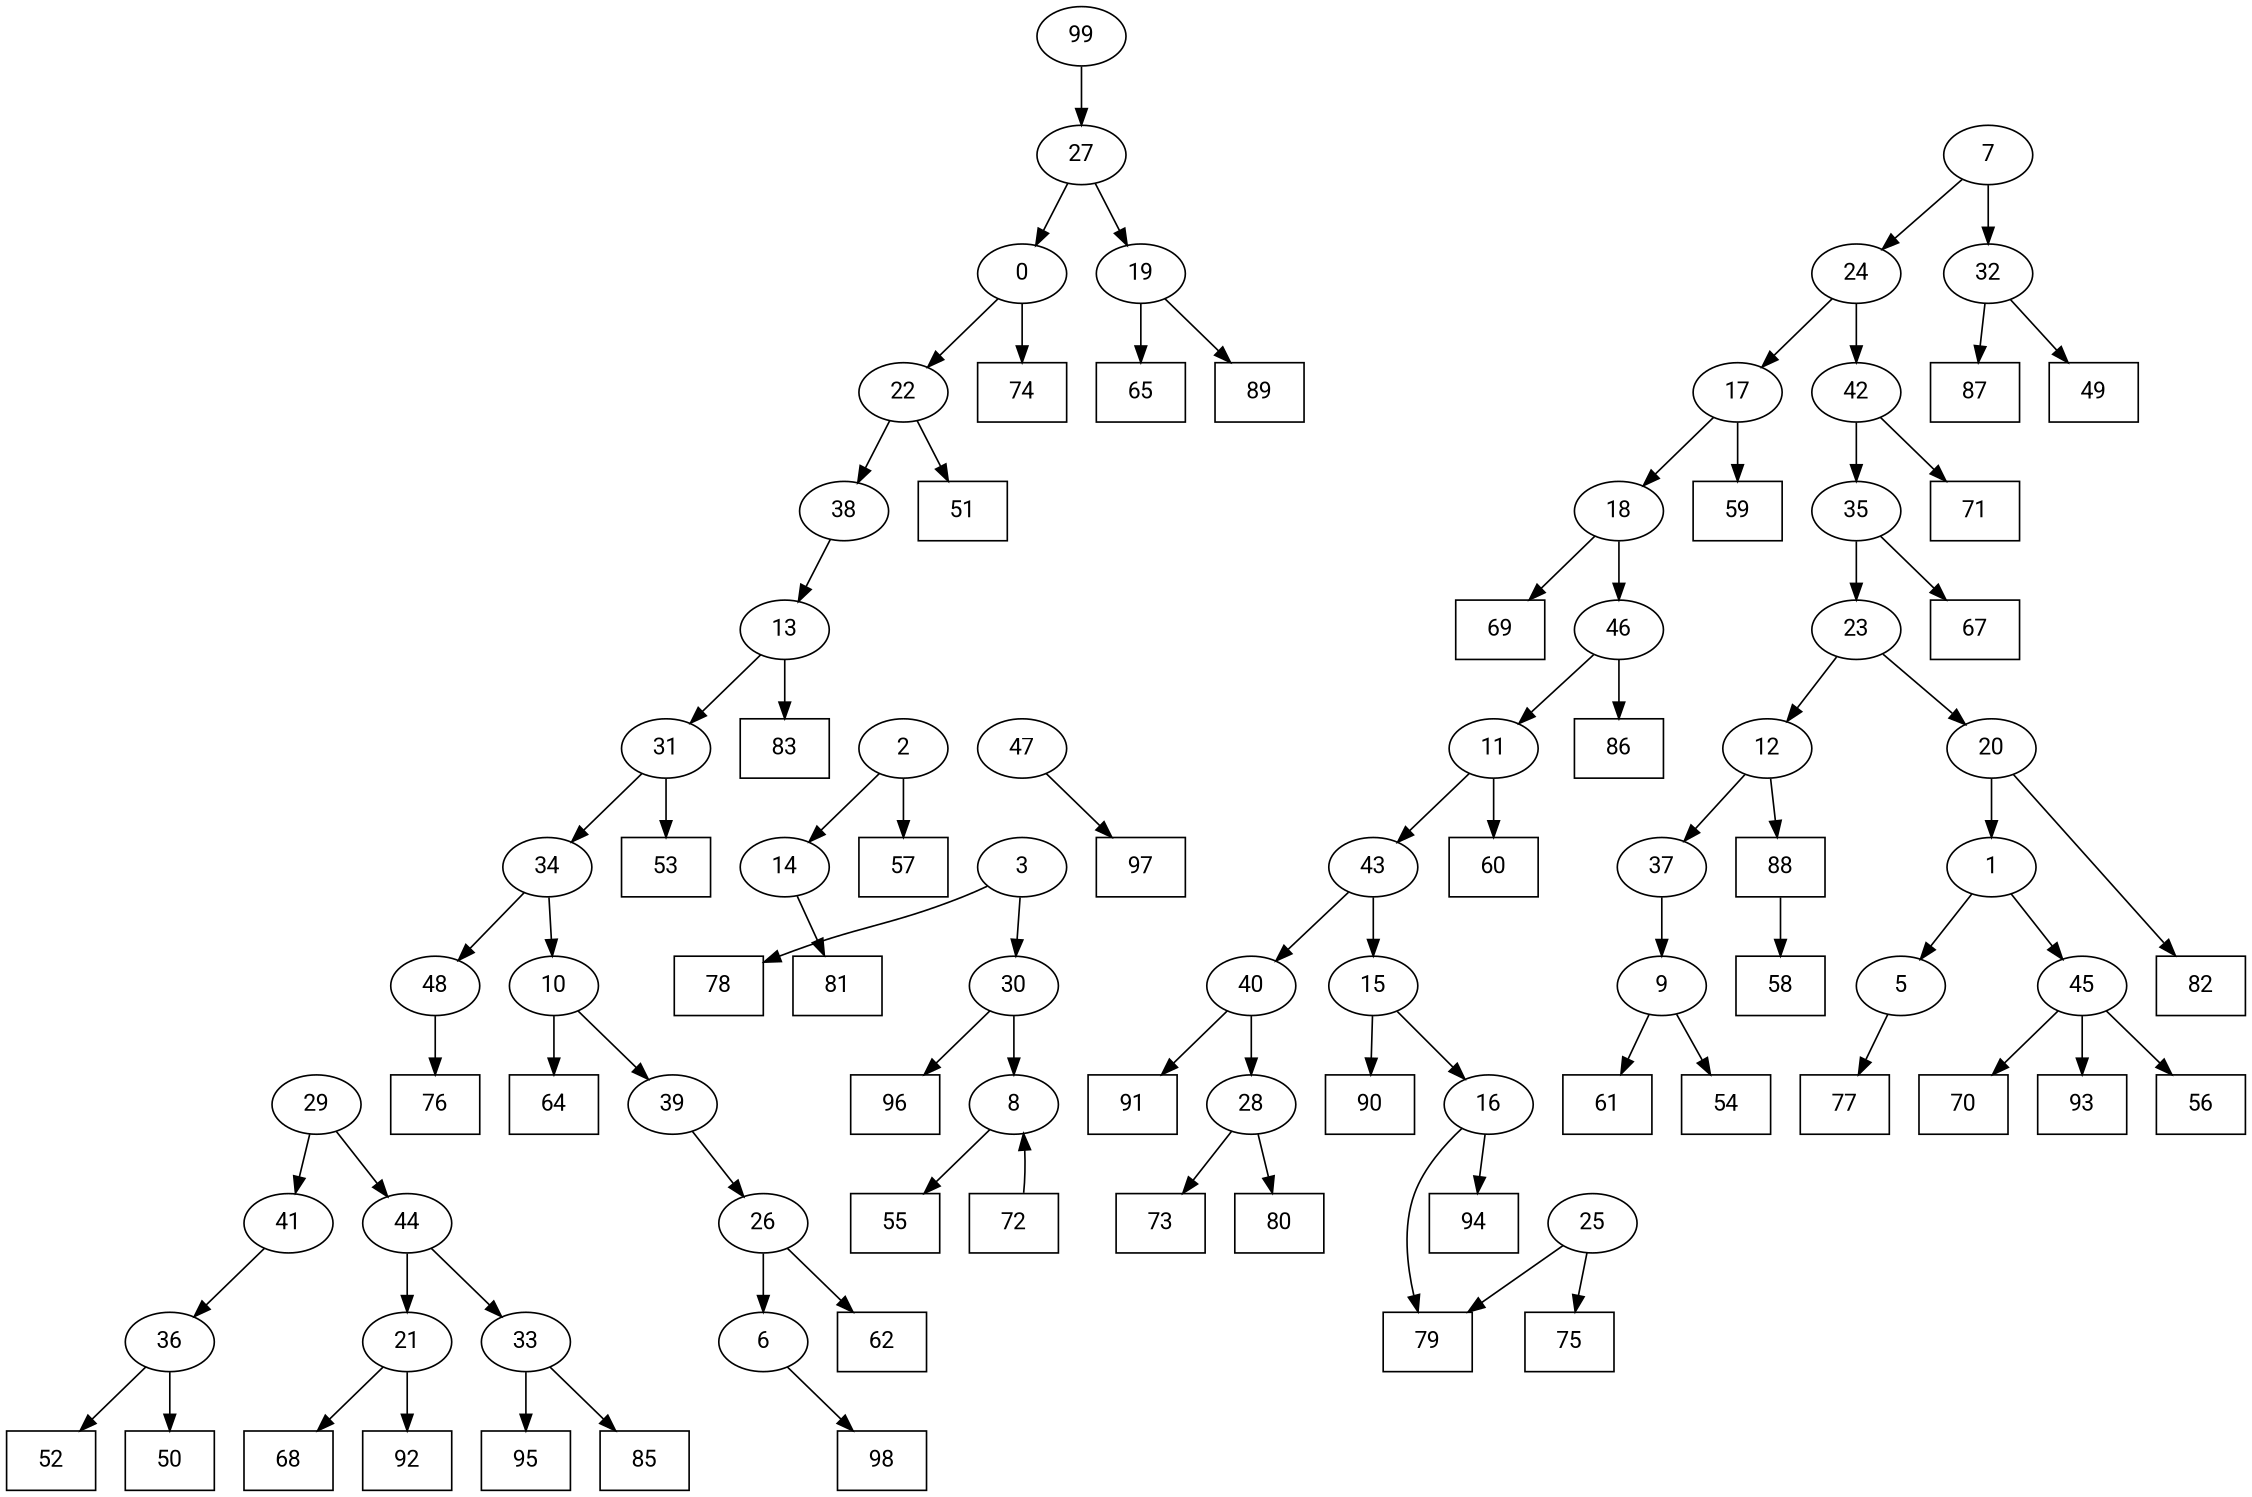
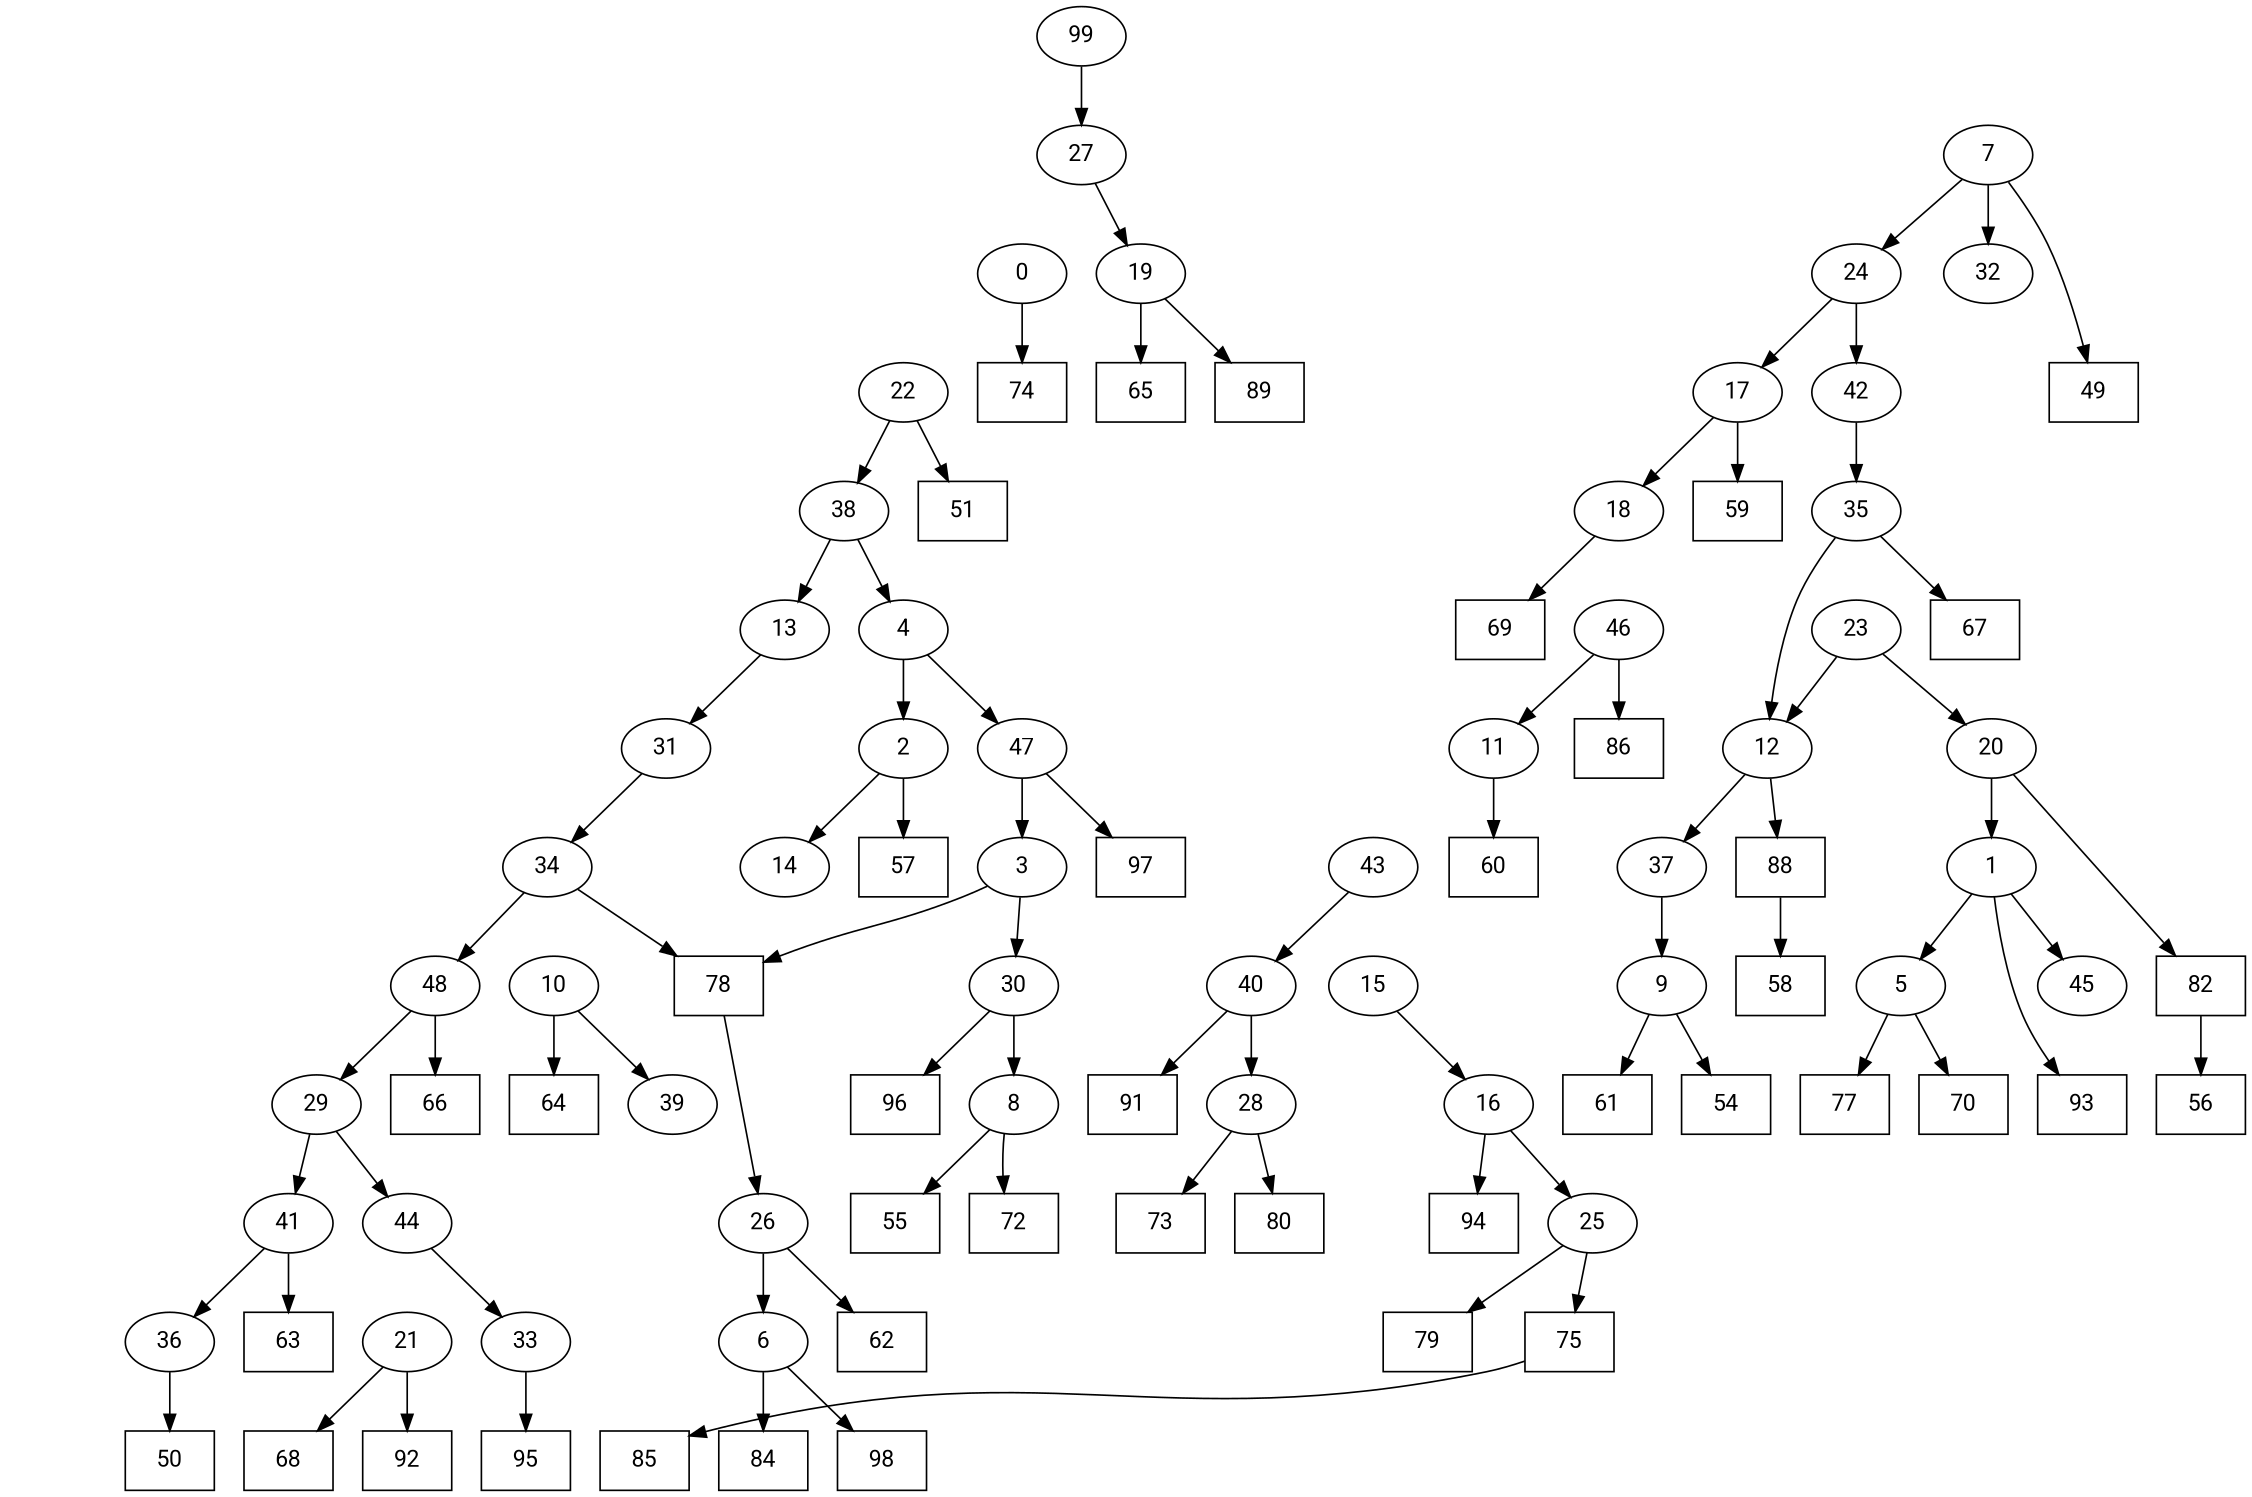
edge "27" -> "0": removed
edge "32" -> "49": now "7" -> "49"
edge "0" -> "22": removed
node "87": removed
node "71": removed
edge "18" -> "46": removed
edge "35" -> "23": now "35" -> "12"
node "4": added
node "83": removed
edge "47" -> "3": added
edge "11" -> "43": removed
node "53": removed
edge "34" -> "10": now "34" -> "78"
edge "43" -> "15": removed
node "81": removed
edge "45" -> "70": now "5" -> "70"
edge "45" -> "93": now "1" -> "93"
edge "45" -> "56": now "82" -> "56"
edge "48" -> "29": added
node "76": label "76" -> "66"
node "90": removed
edge "39" -> "26": now "78" -> "26"
edge "72" -> "8": reversed
edge "16" -> "79": now "16" -> "25"
edge "44" -> "21": removed
node "63": added
edge "33" -> "85": now "75" -> "85"
node "52": removed
node "84": added
